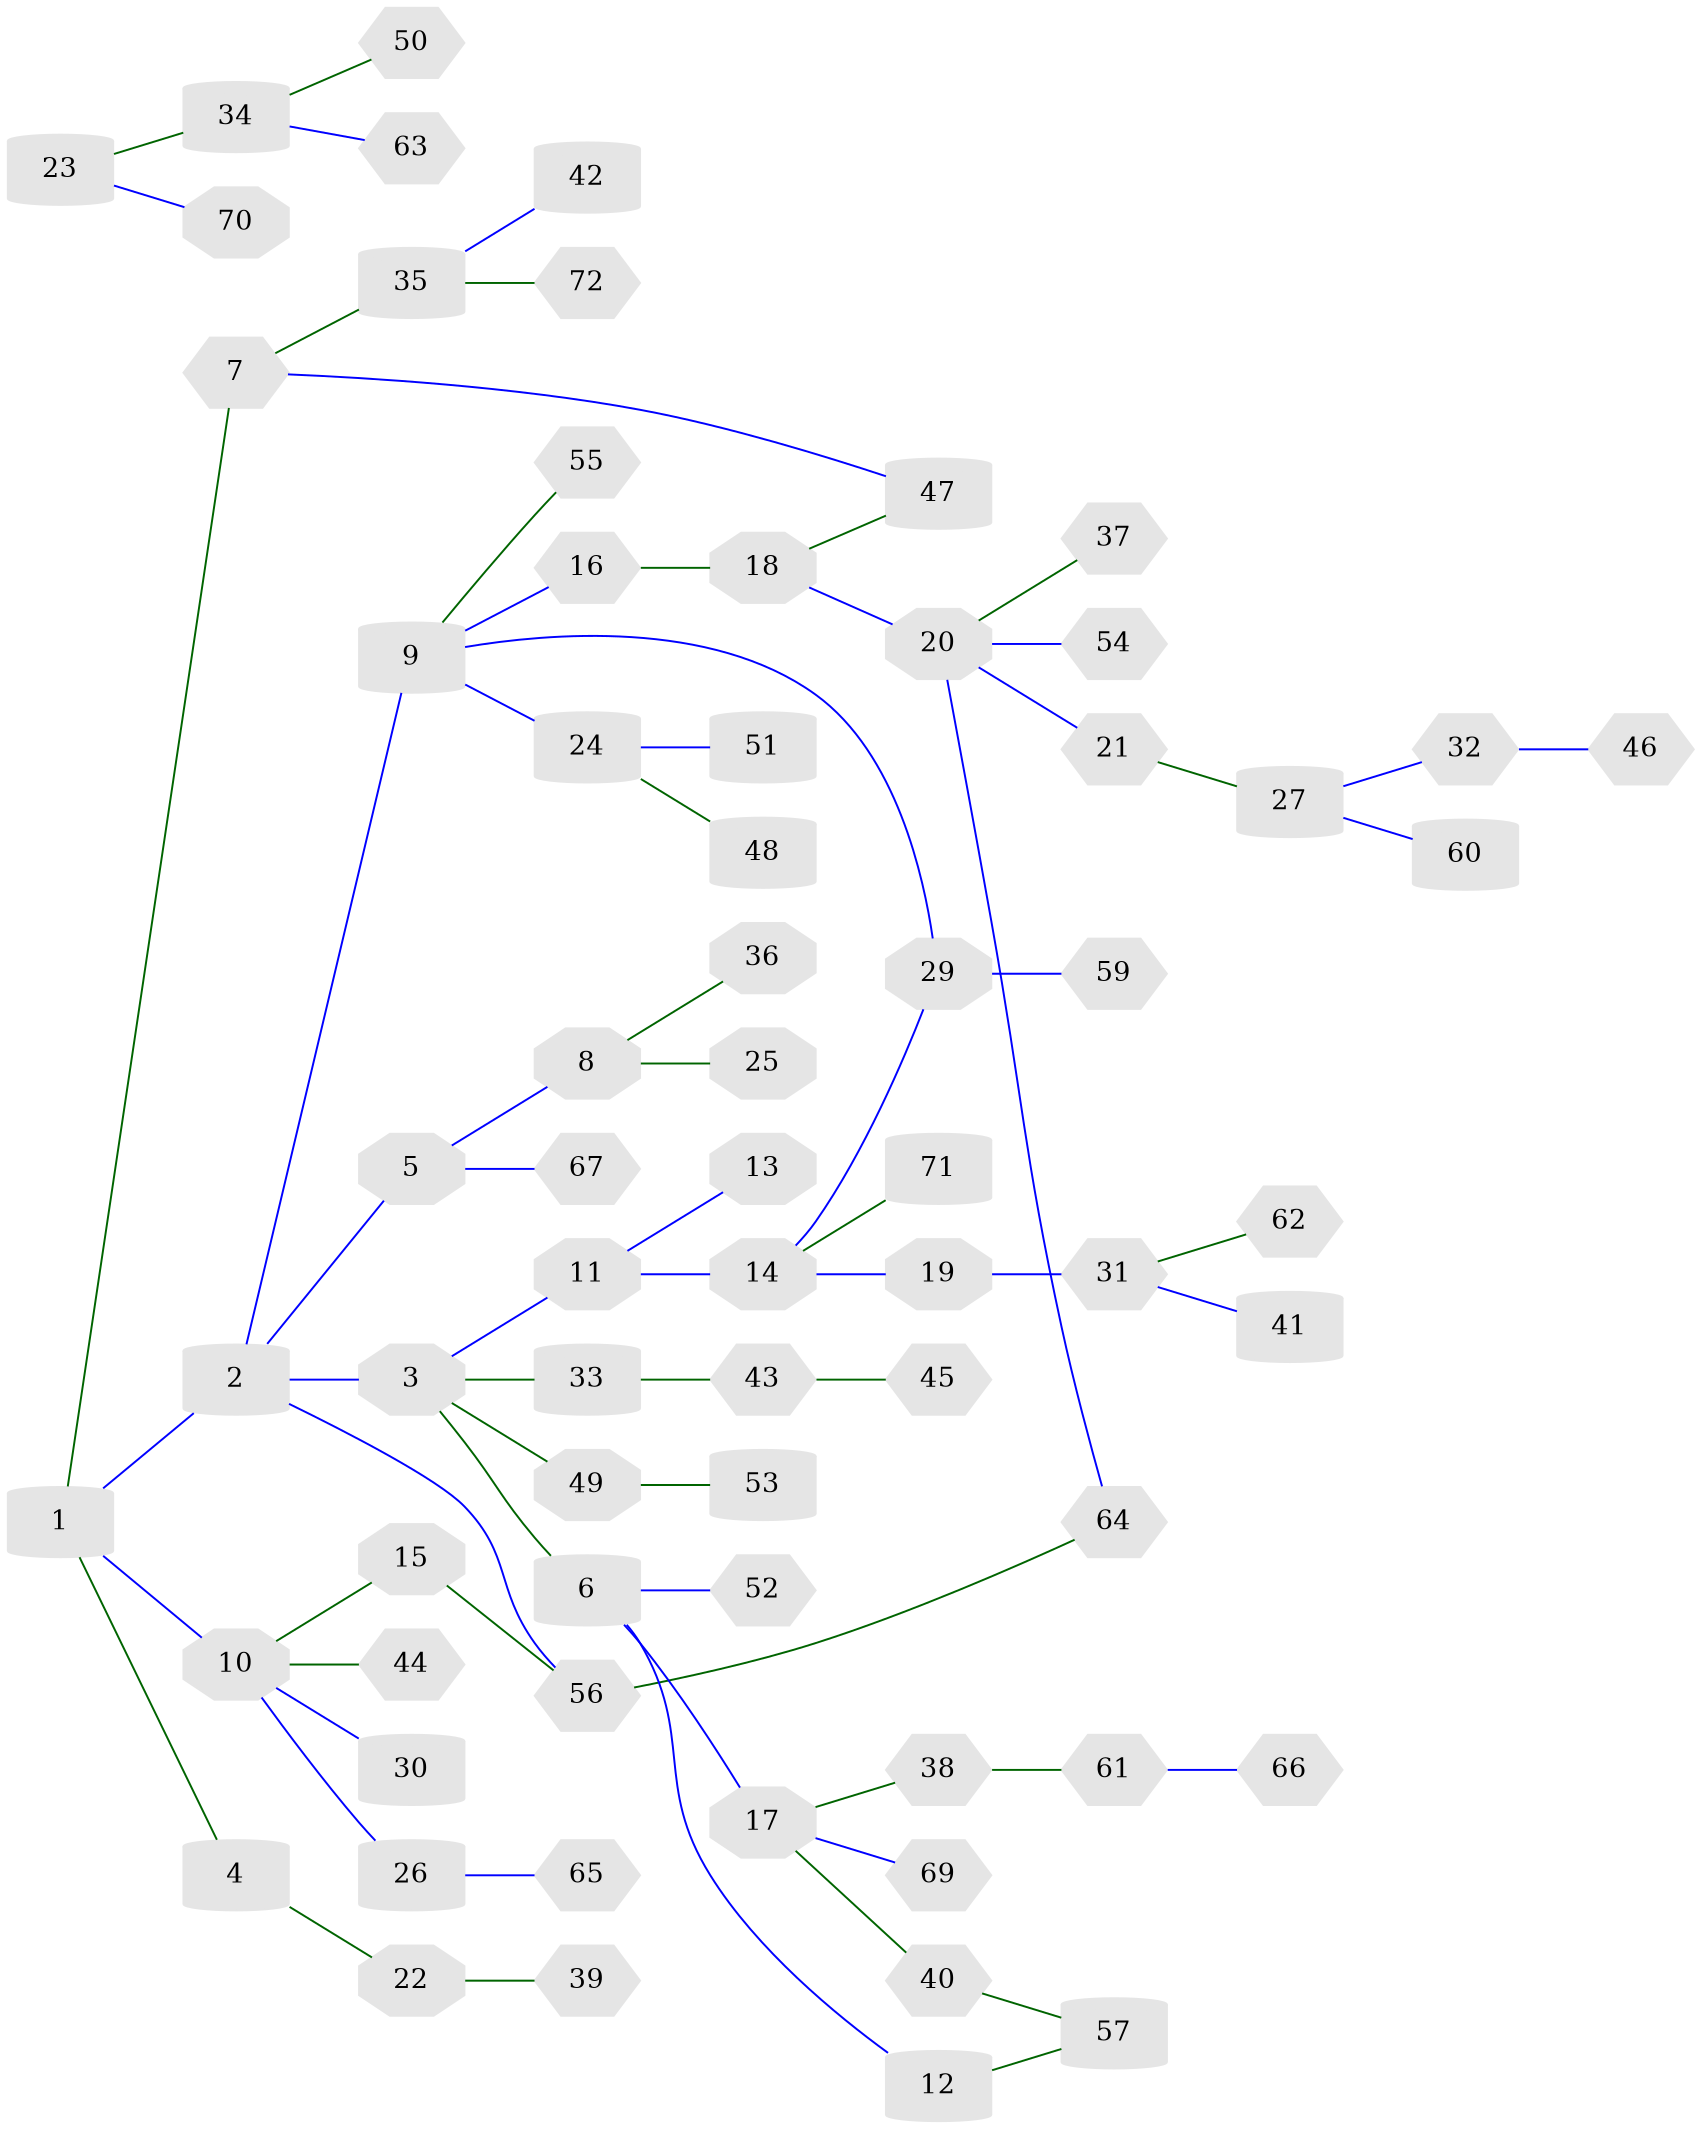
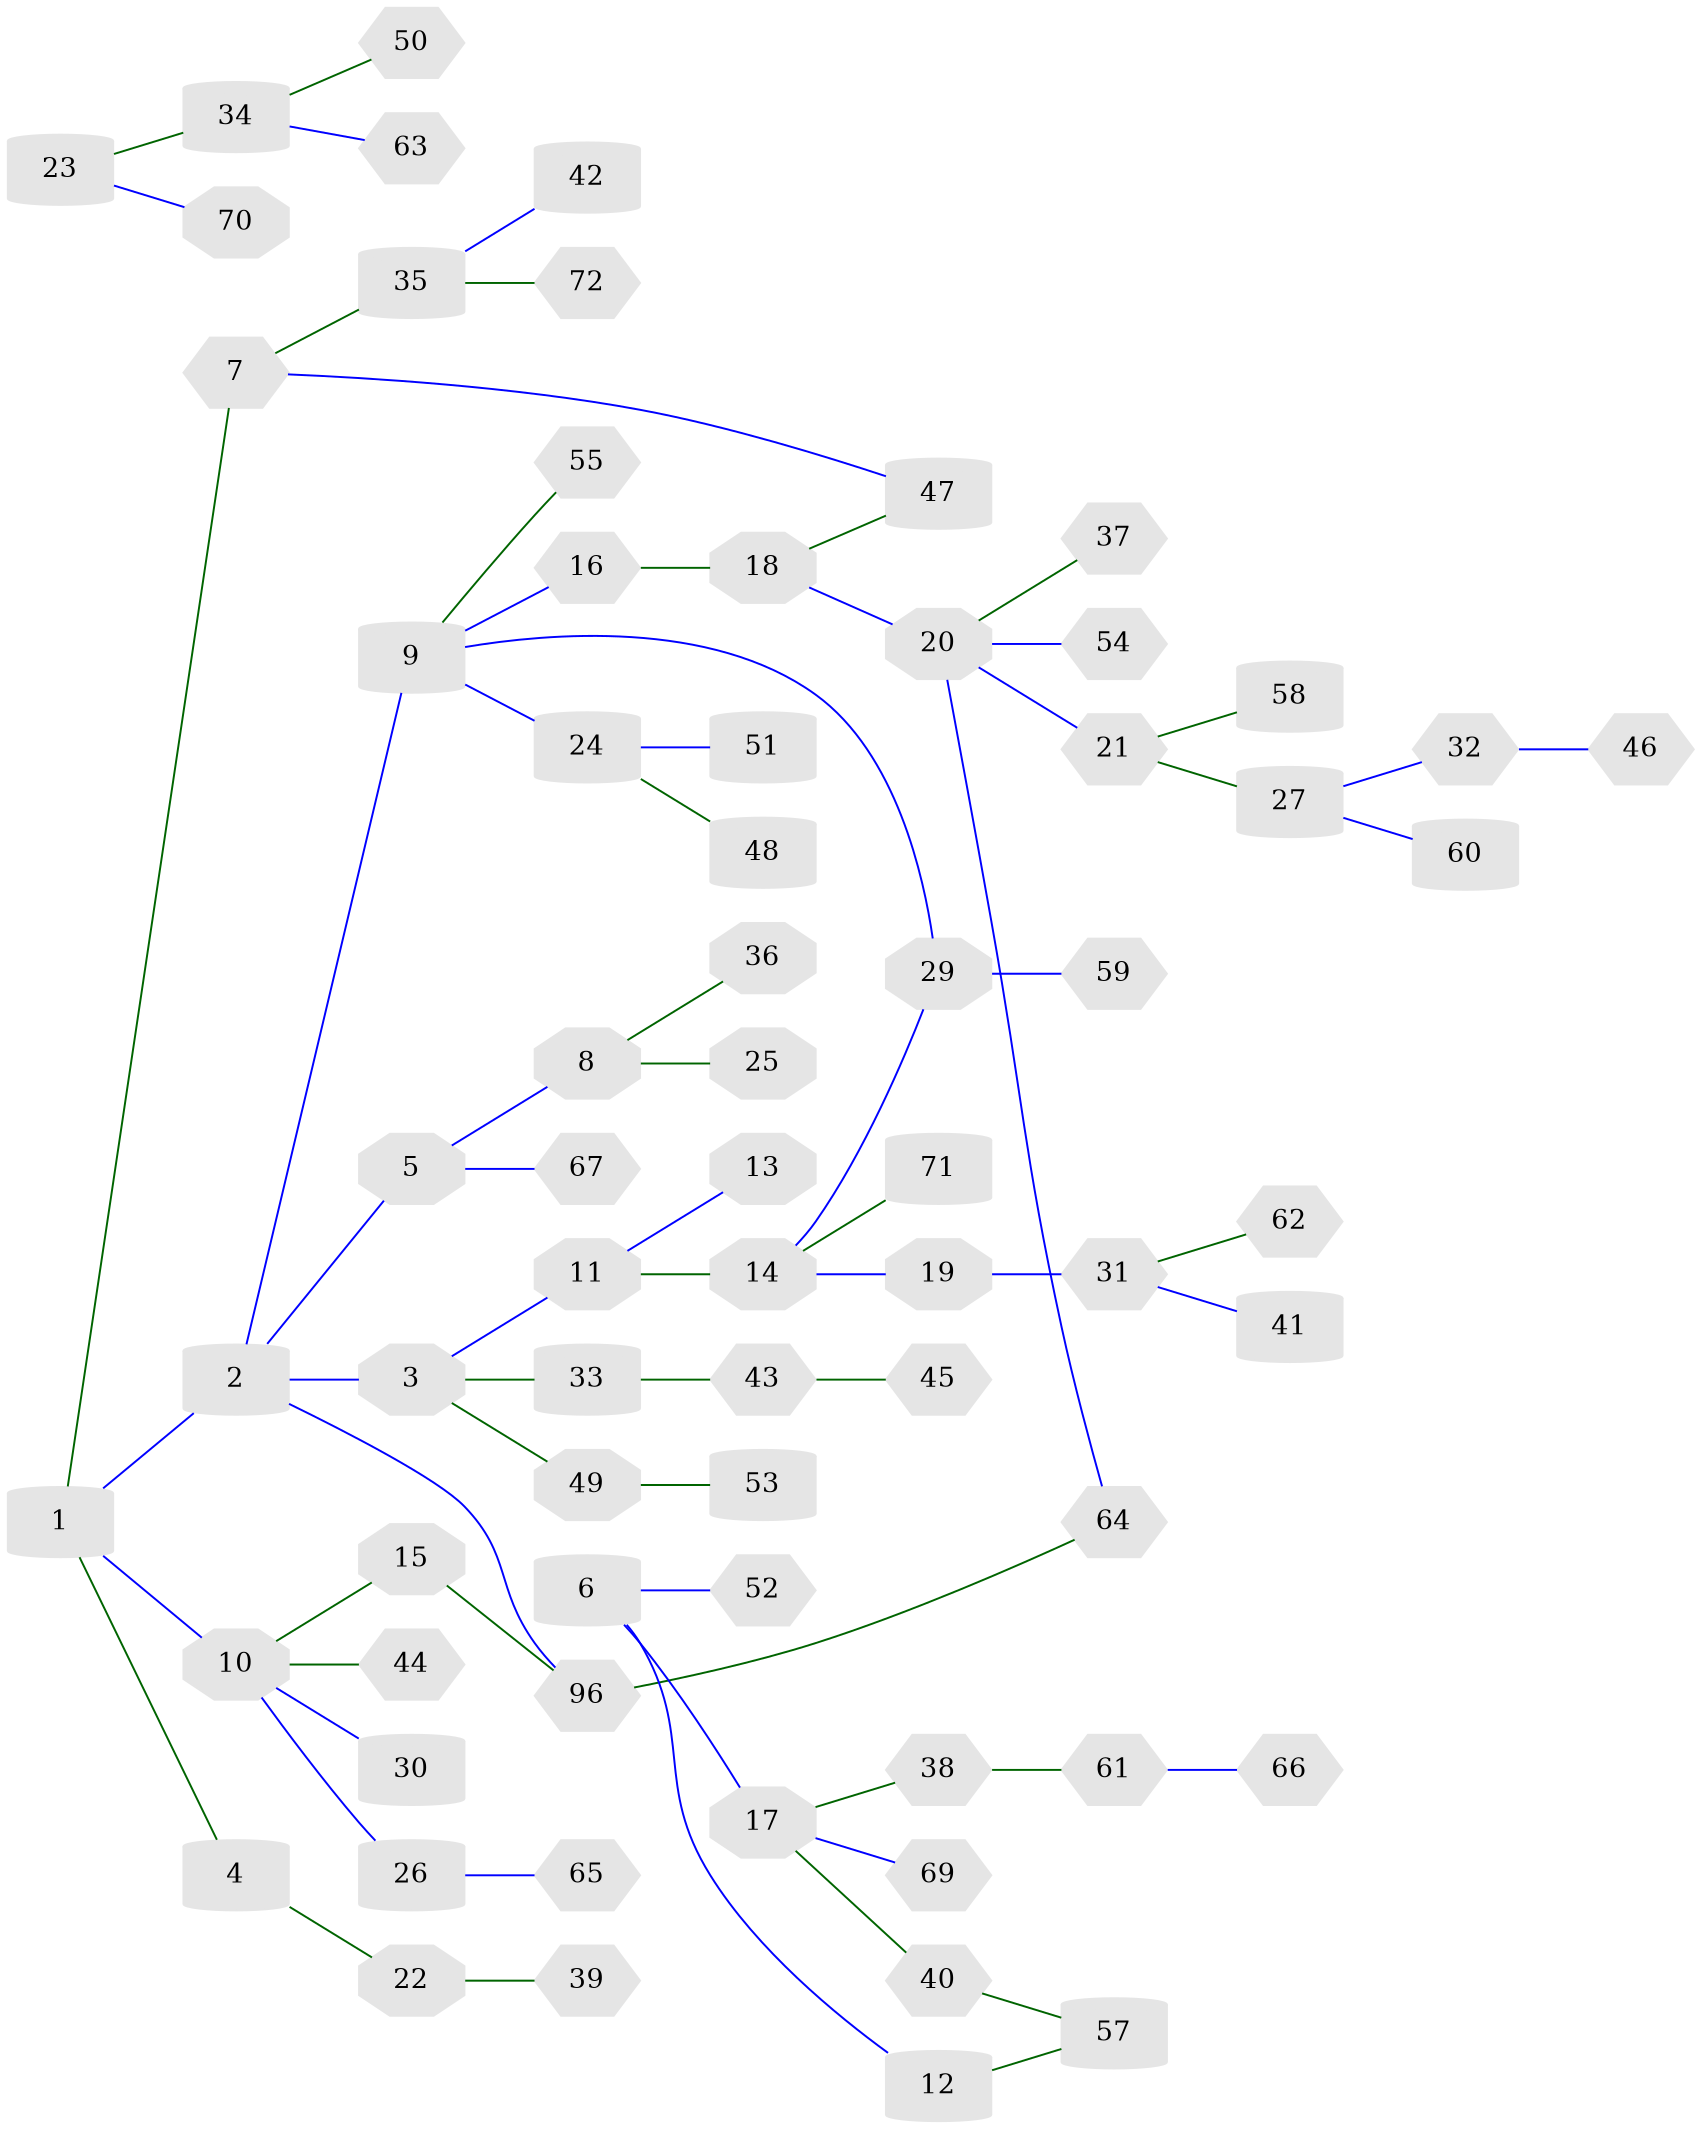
node "58": added
edge "11" -- "14": color blue -> darkgreen
edge "3" -- "6": removed
node "56": label "56" -> "96"
